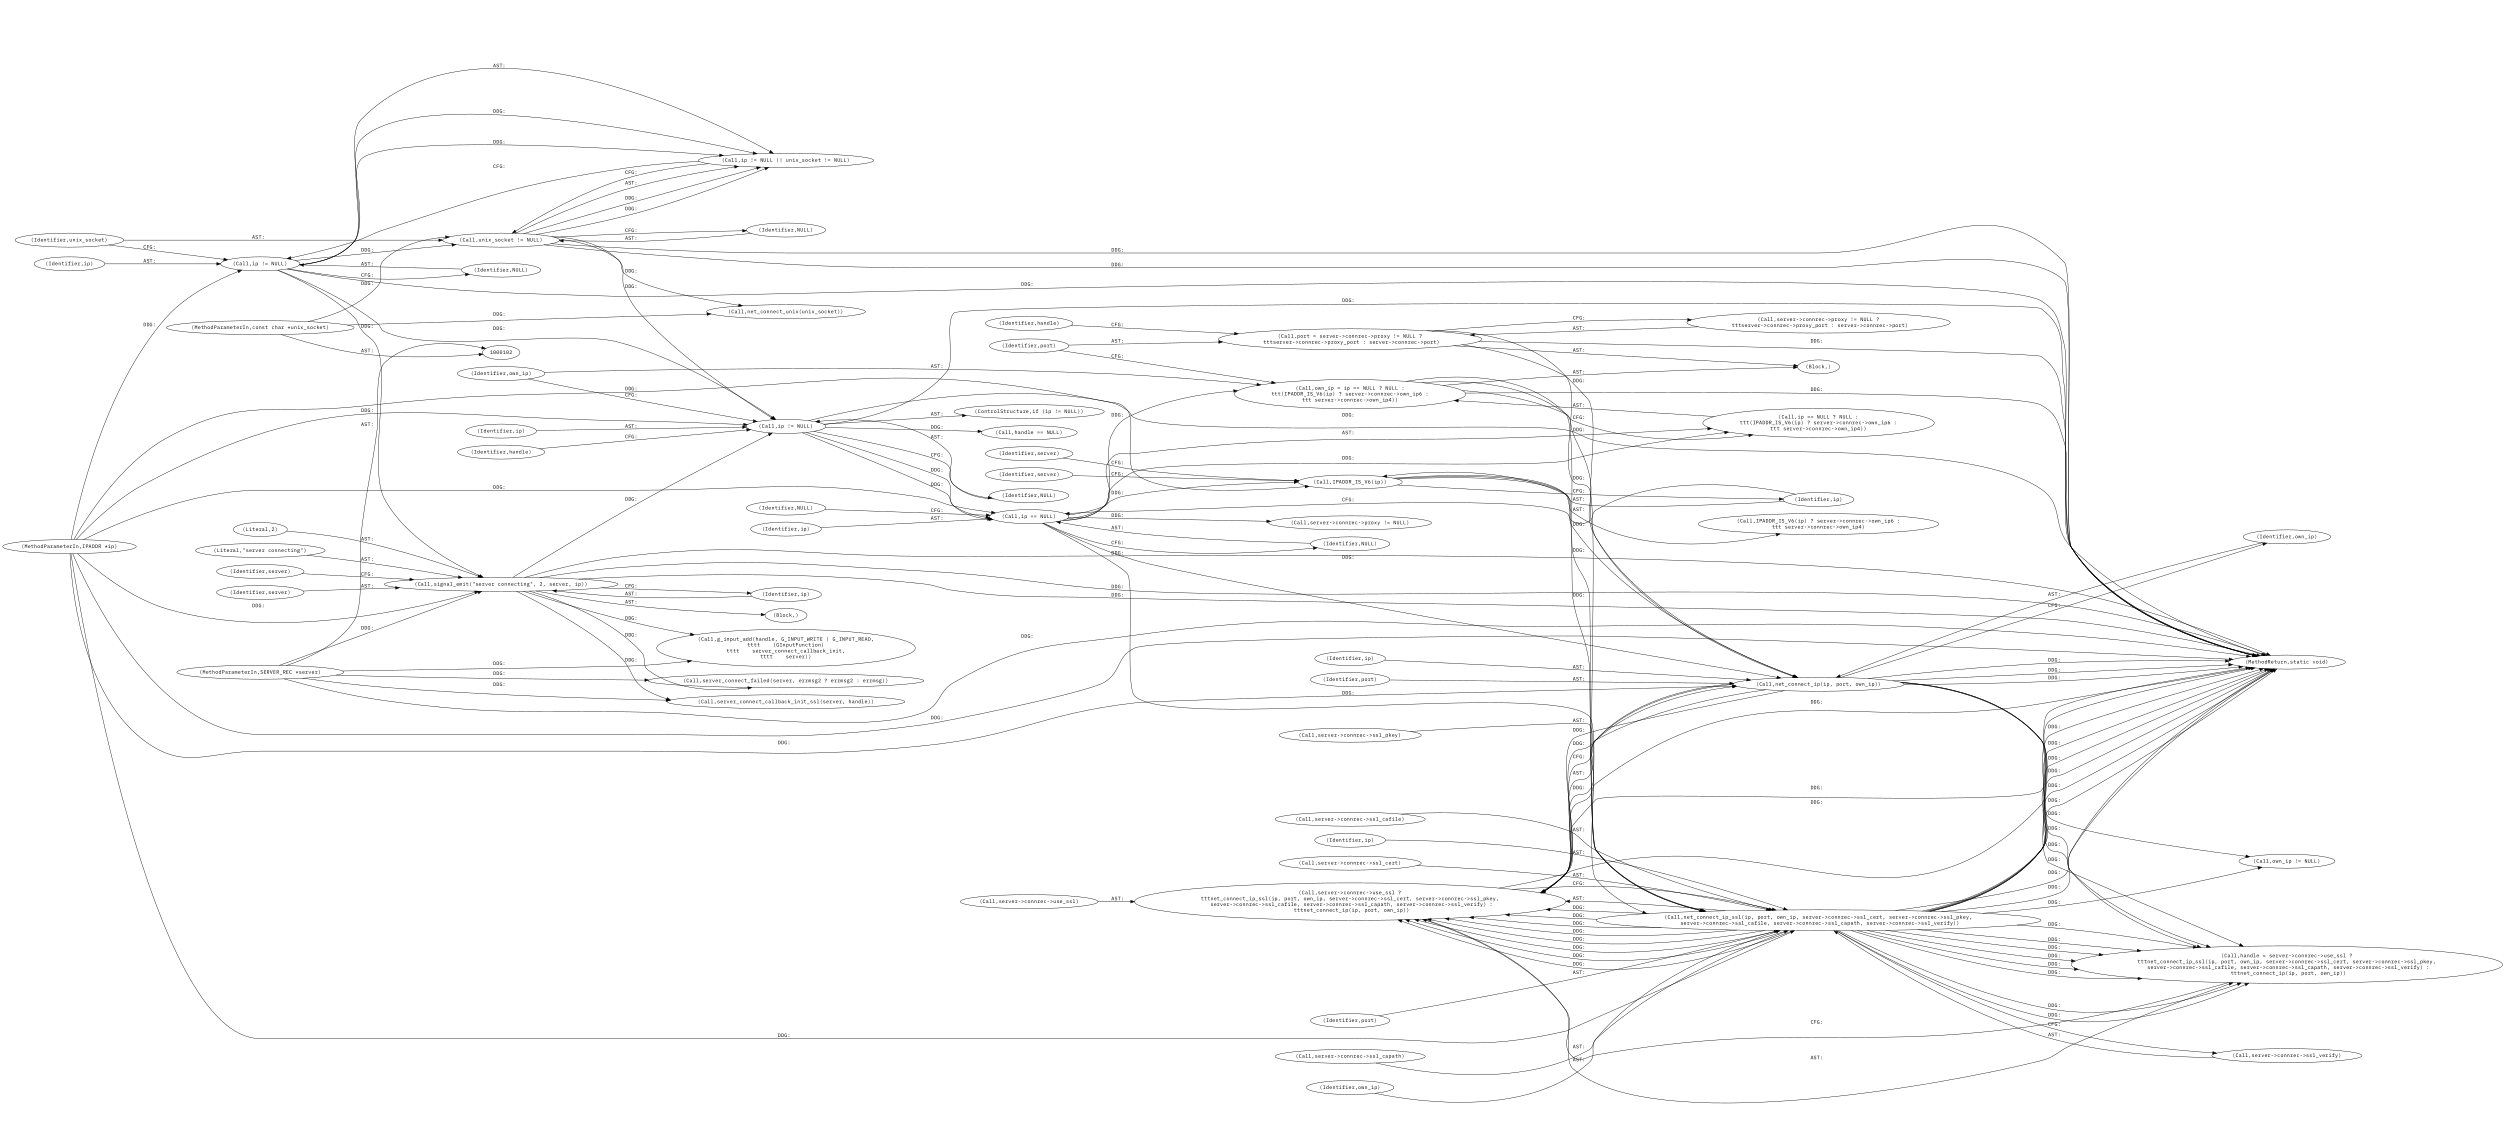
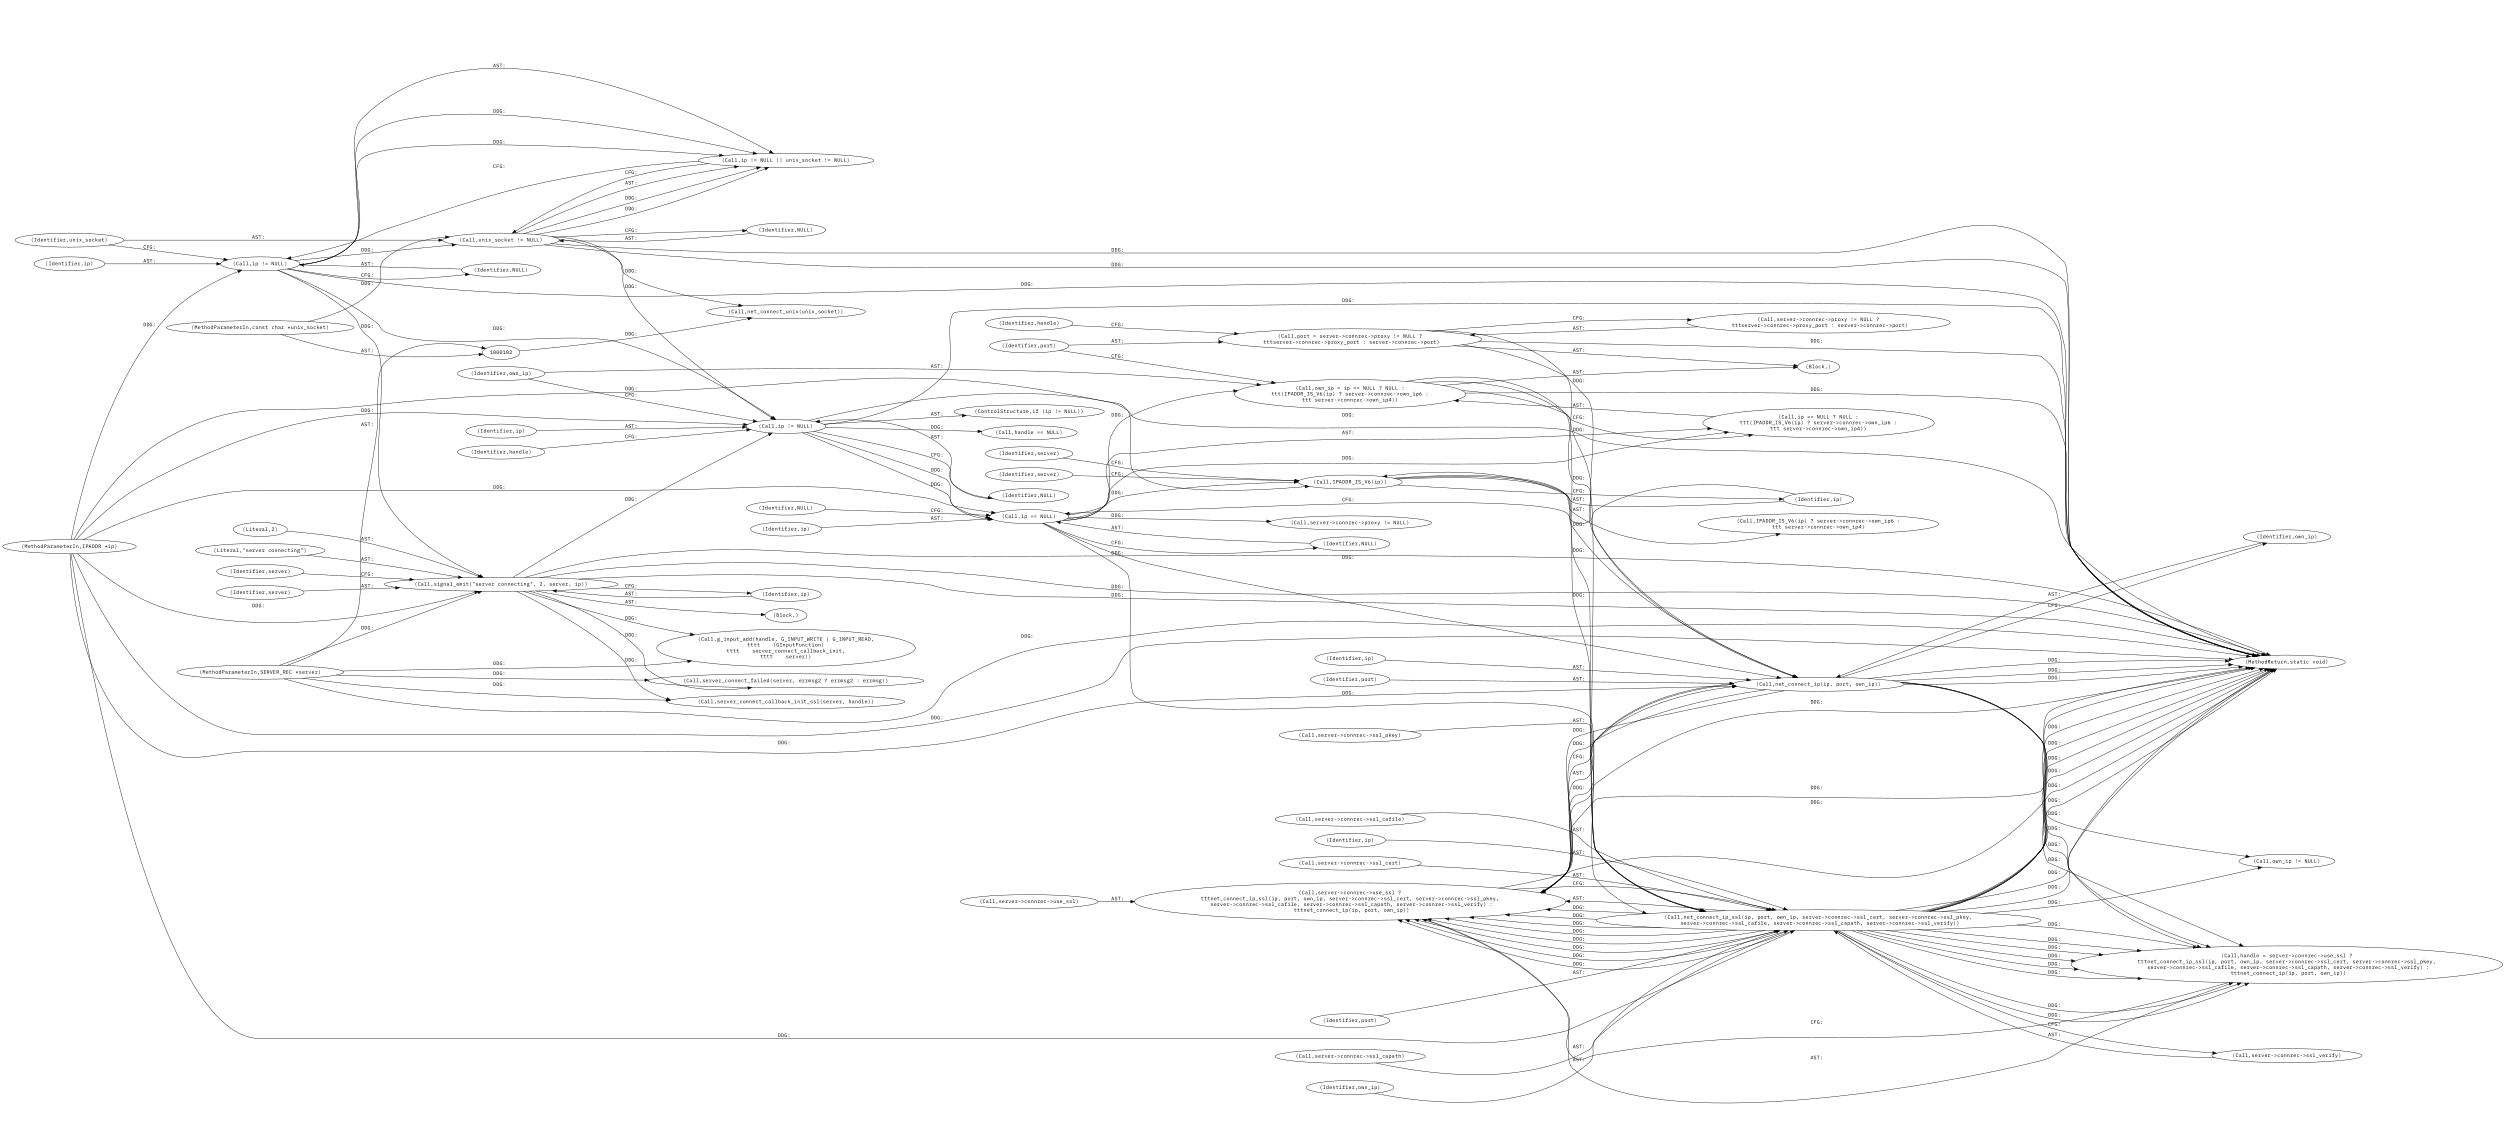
edge "(MethodParameterIn,const char *unix_socket)" -> "(Call,net_connect_unix(unix_socket))": now "1000102" -> "(Call,net_connect_unix(unix_socket))"
